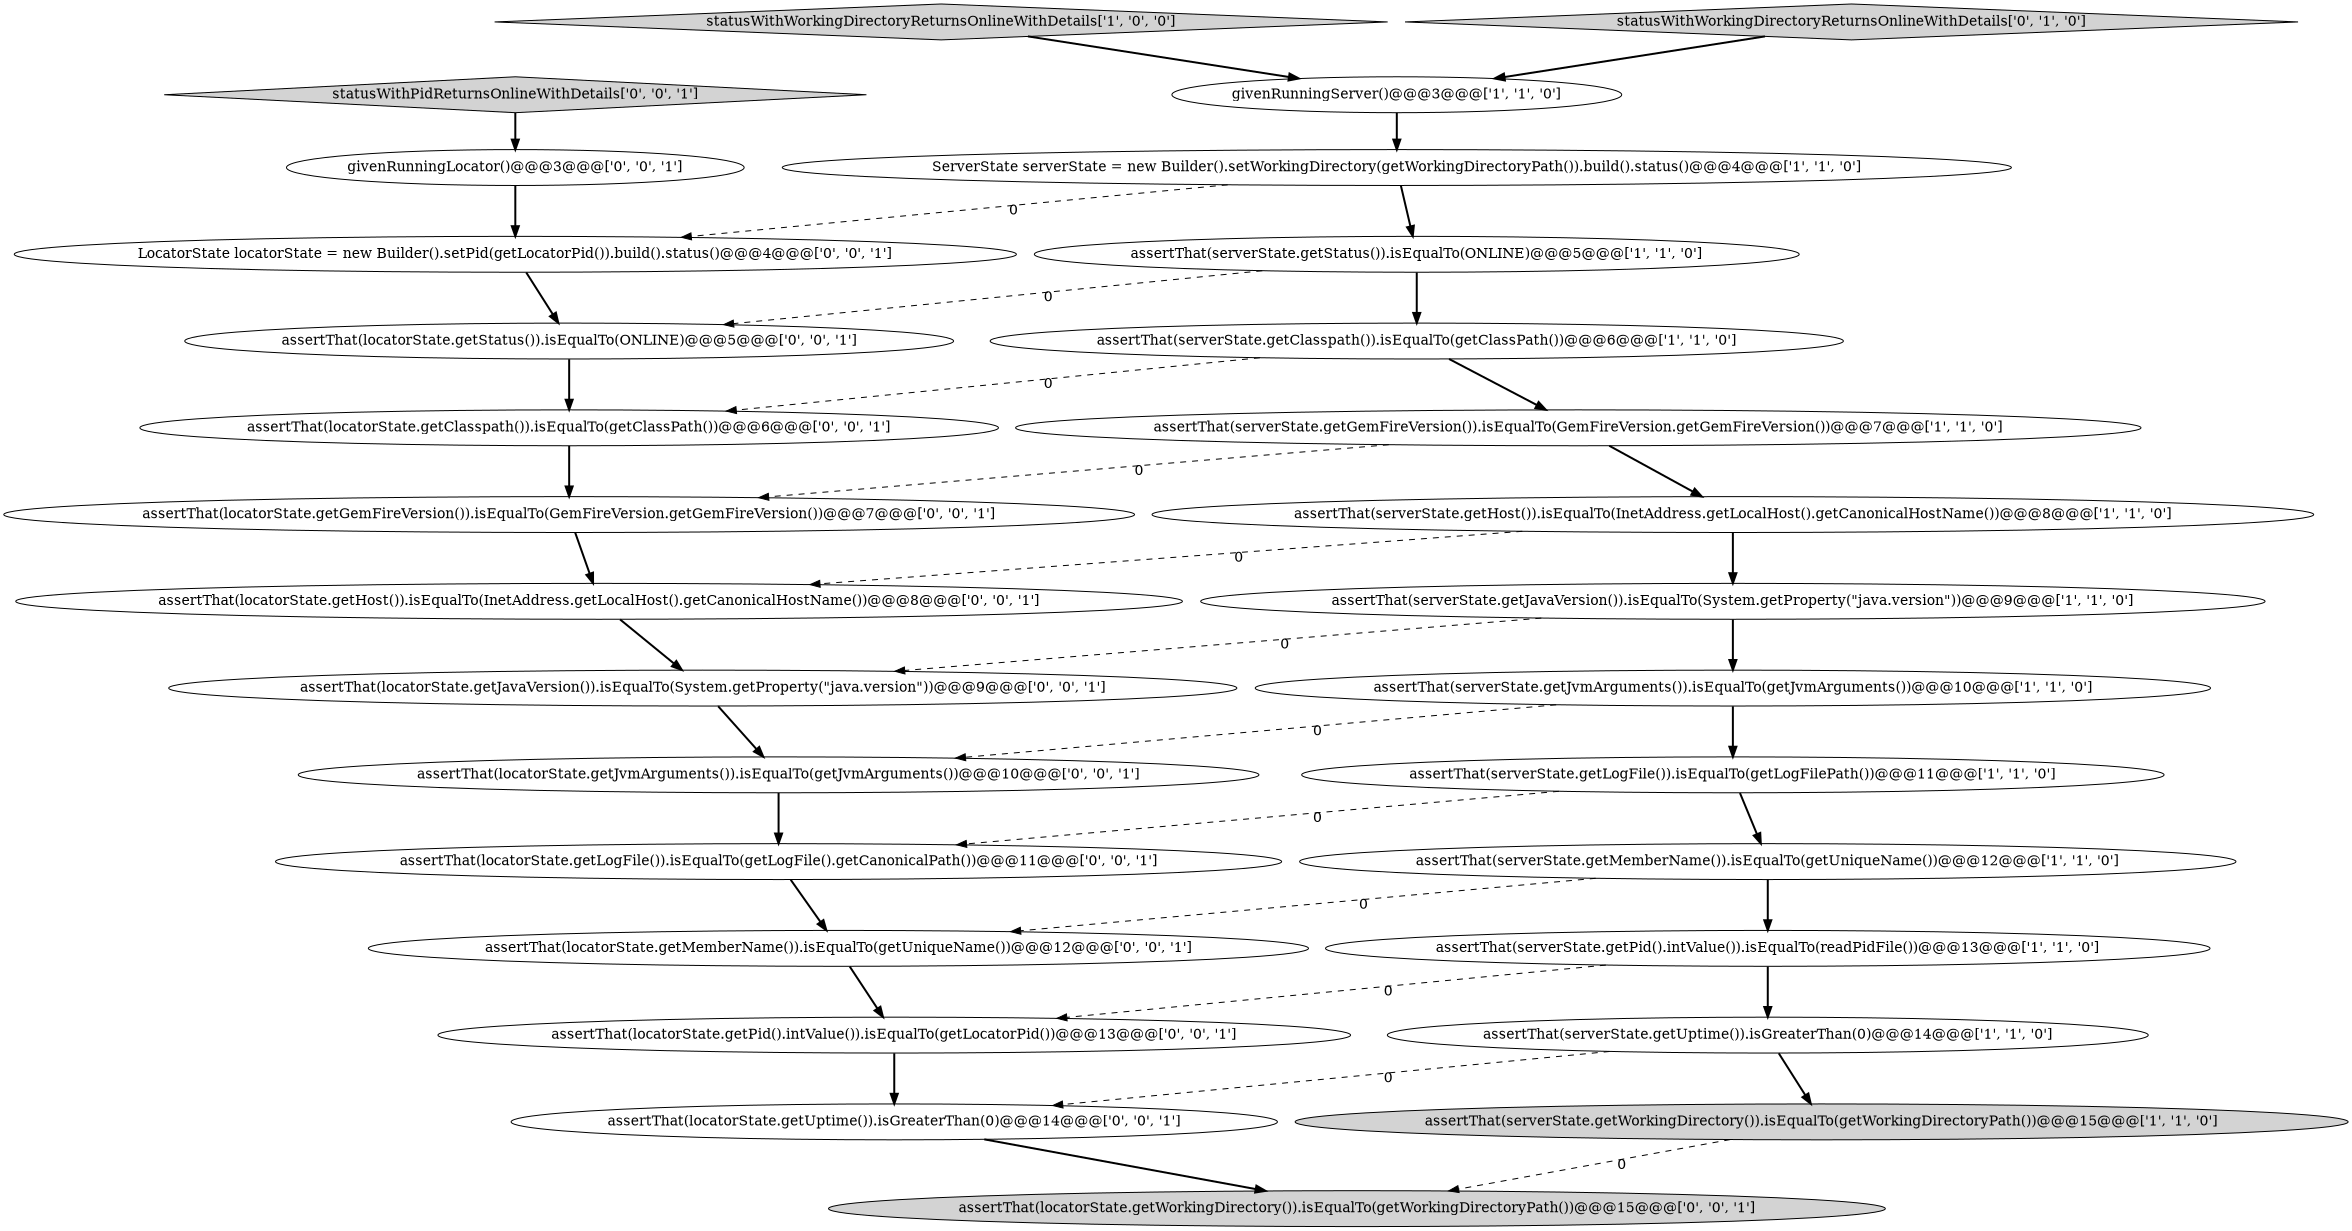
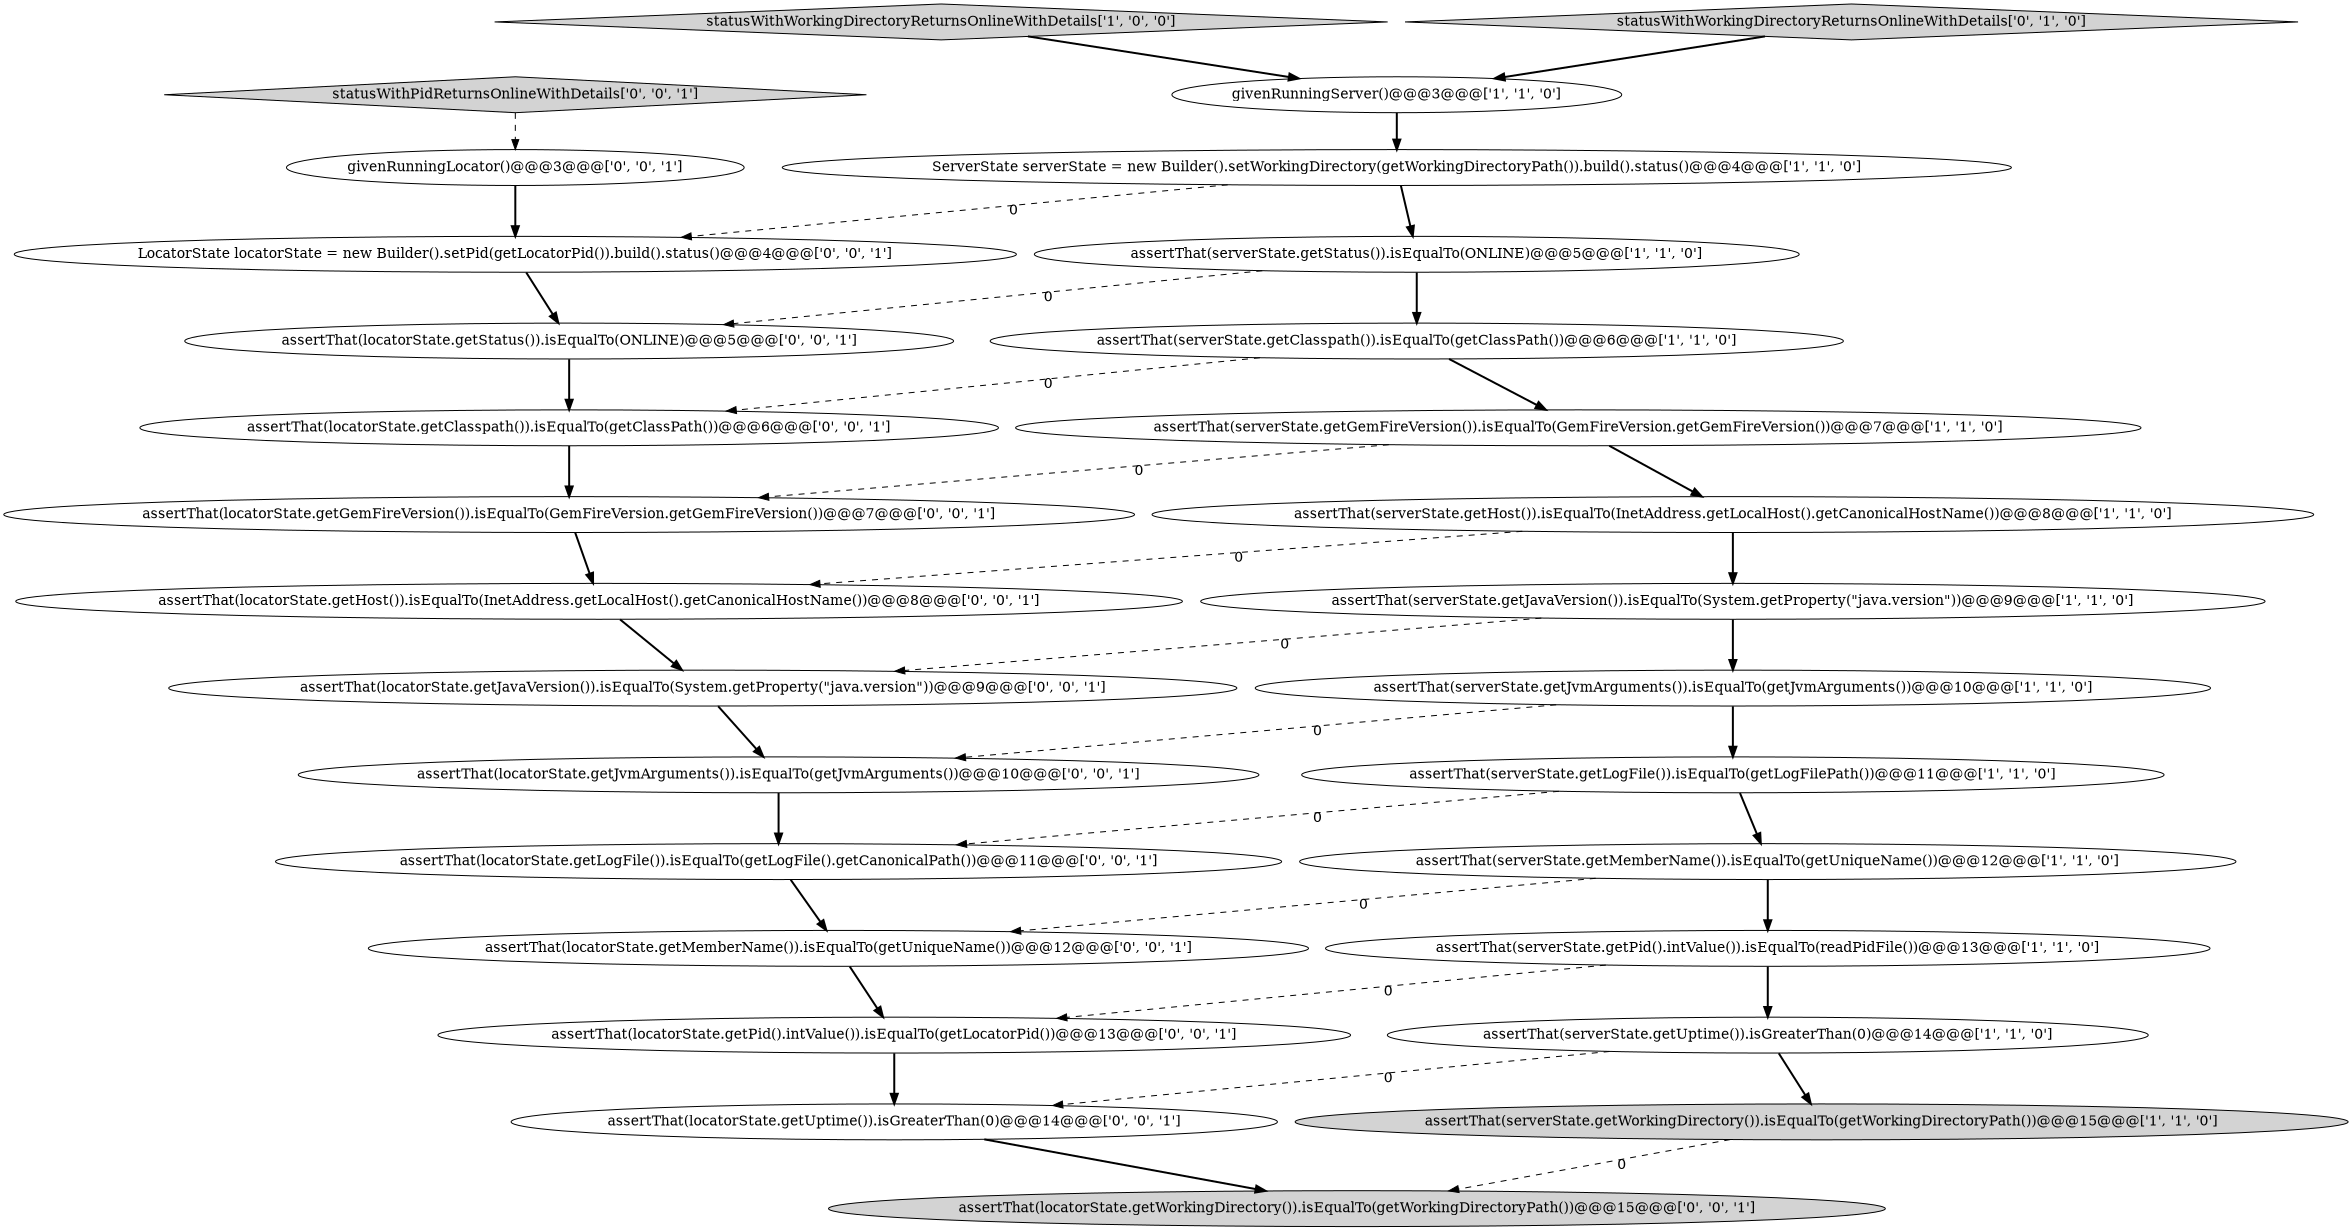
edge "statusWithPidReturnsOnlineWithDetails['0', '0', '1']" -> "givenRunningLocator()@@@3@@@['0', '0', '1']": style bold -> dashed
